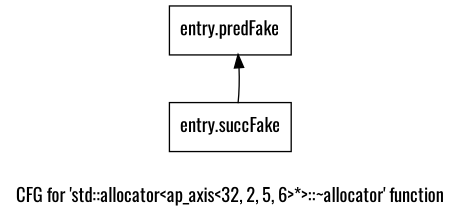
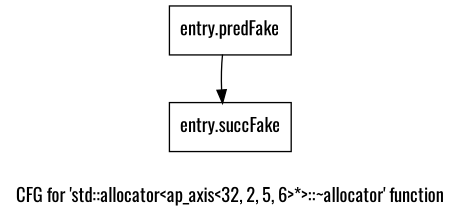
edge "entry.succFake" -> "entry.predFake": reversed
